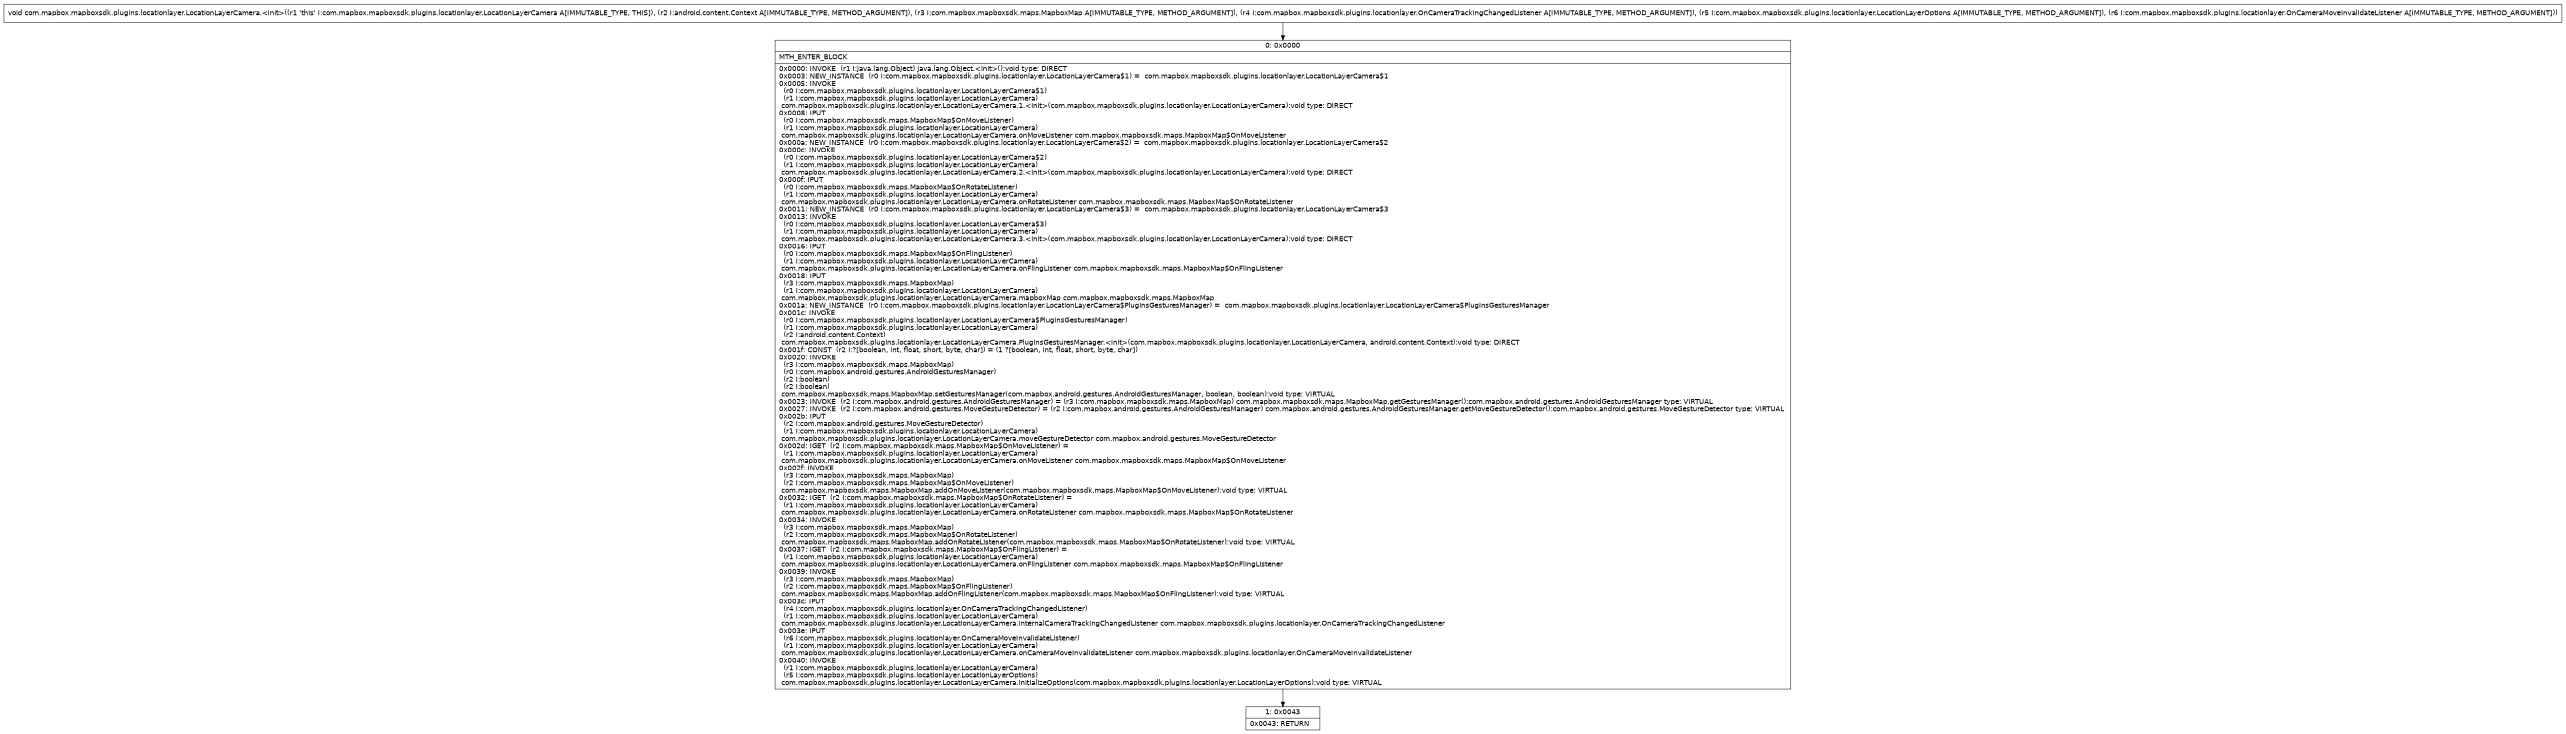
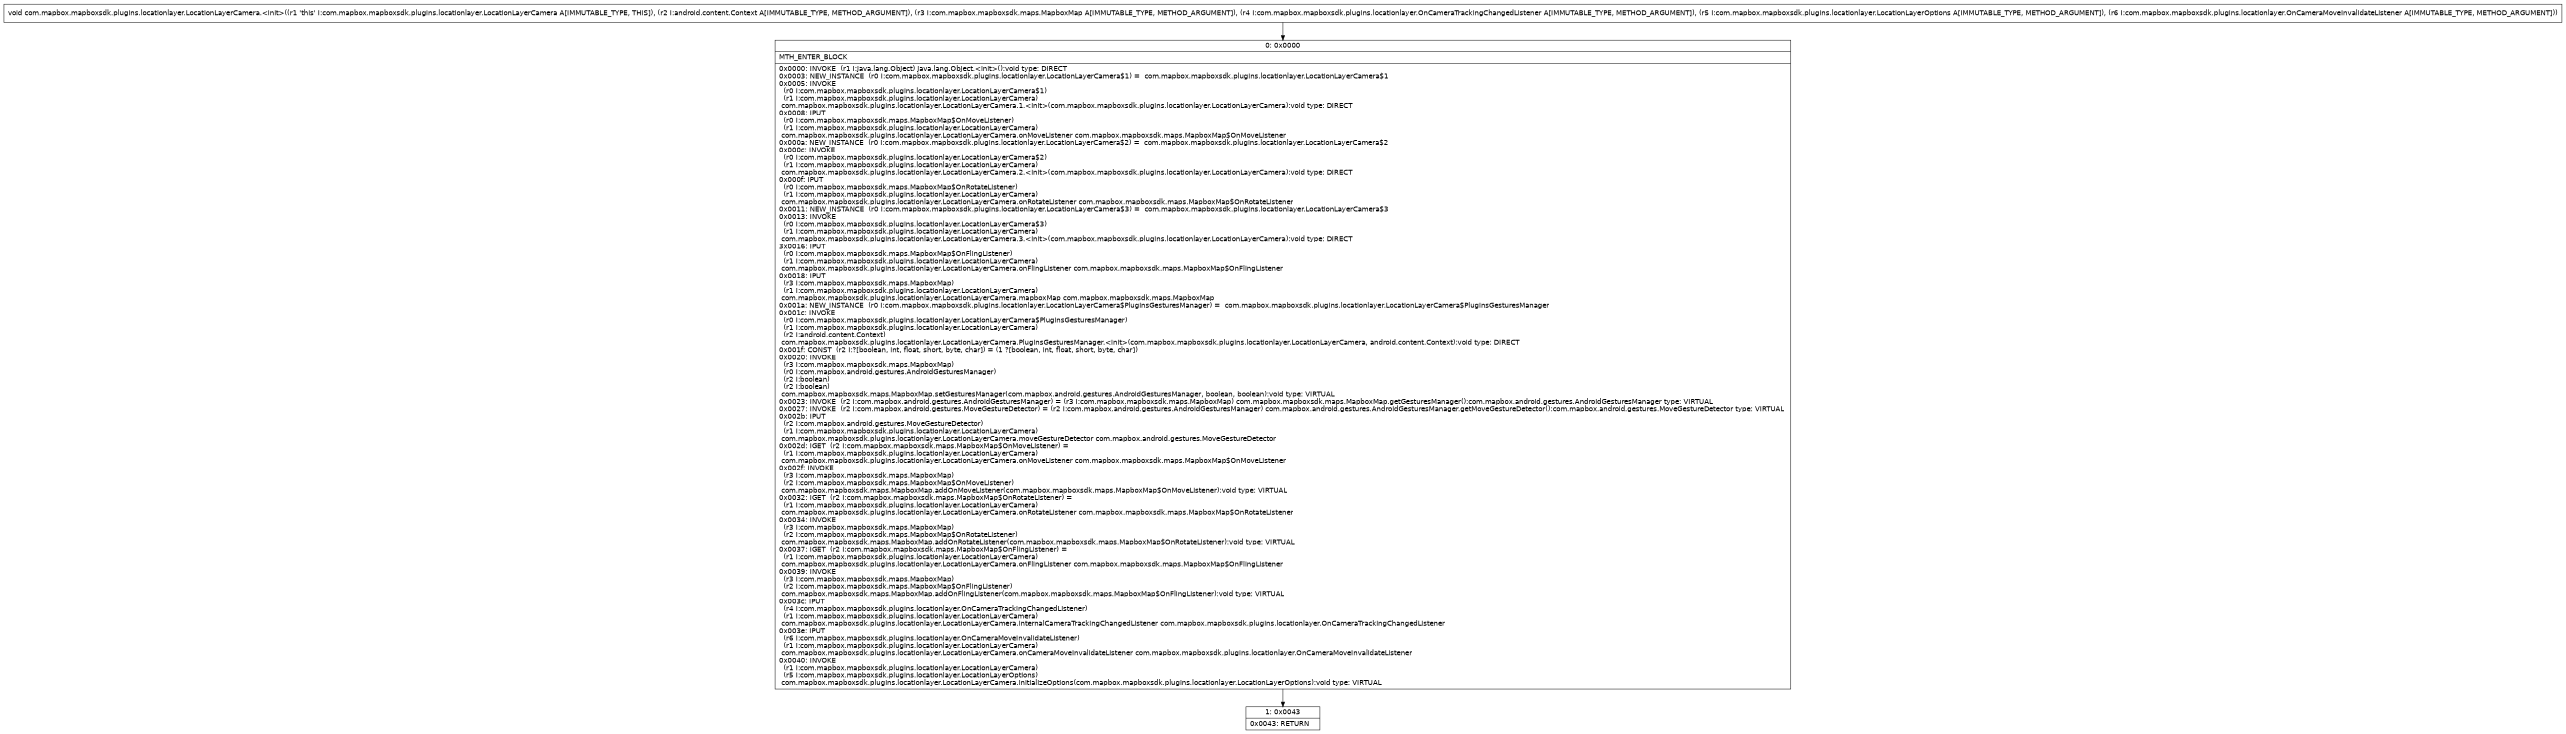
node "0: 0x0000": text "0x0016: IPUT" -> "3x0016: IPUT"
